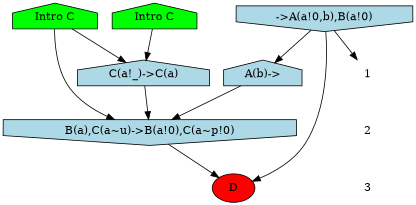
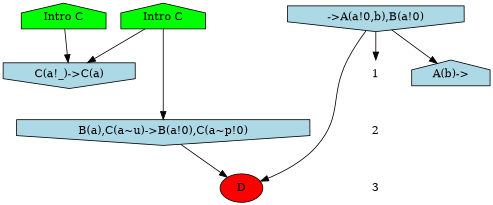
node "C(a!_)->C(a)": shape house -> invhouse
edge "C(a!_)->C(a)" -> "B(a),C(a~u)->B(a!0),C(a~p!0)": removed
edge "A(b)->" -> "B(a),C(a~u)->B(a!0),C(a~p!0)": removed
